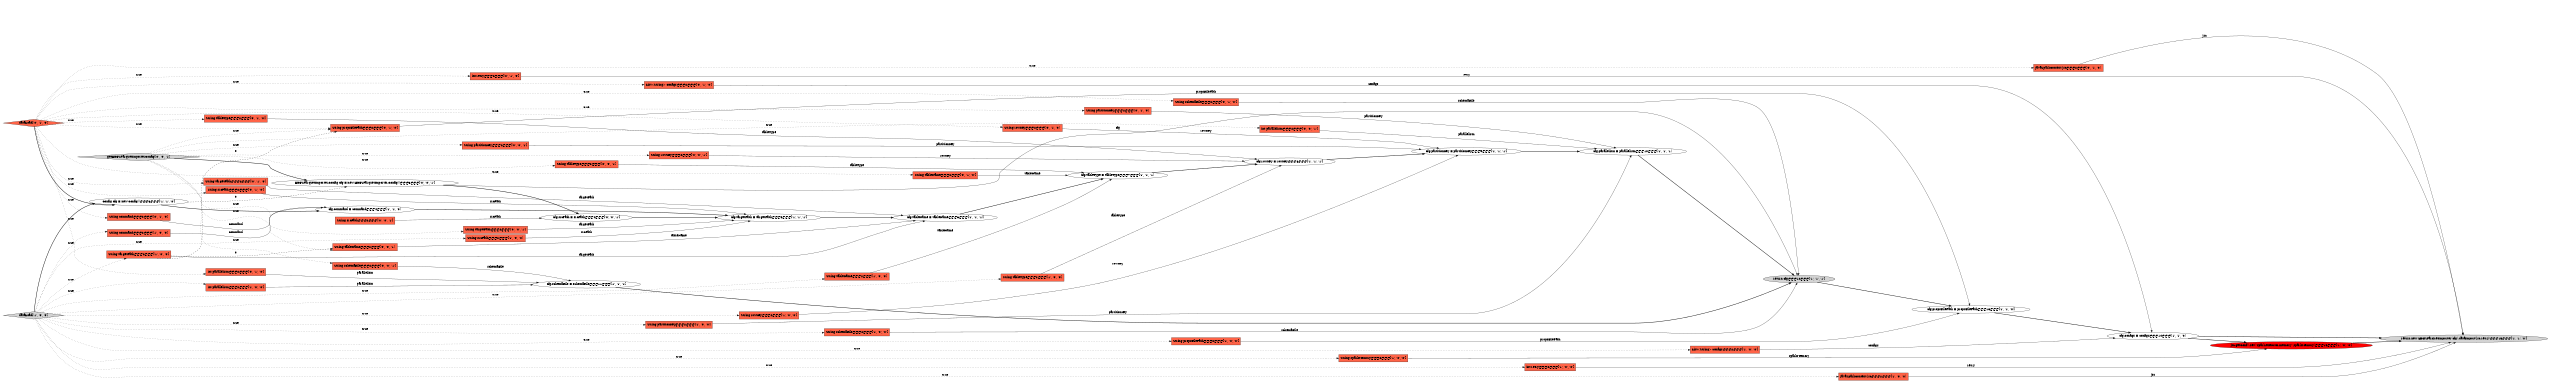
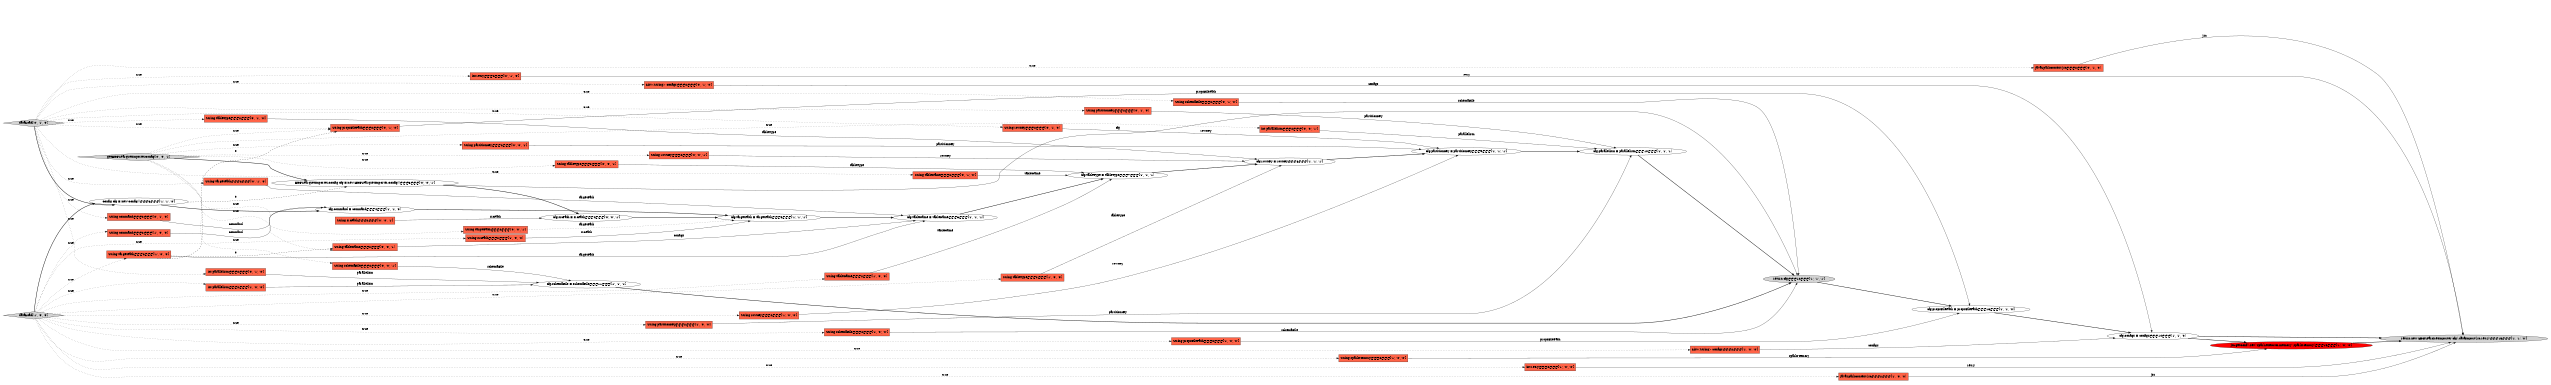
node "dataLoad['0', '1', '0']": fillcolor tomato -> lightgray
node "String srcPath@@@2@@@['0', '1', '0']": removed
edge "String targetPath@@@2@@@['0', '0', '1']" -> "cfg.targetPath = targetPath@@@5@@@['1', '1', '1']": style solid -> dotted
edge "String tableName@@@2@@@['0', '0', '1']" -> "cfg.tableName = tableName@@@6@@@['1', '1', '1']": label "tableName" -> "configs"
